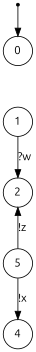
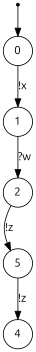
edge "0" -> "1": added, label "!x"
edge "5" -> "2": reversed
edge "5" -> "4": label "!x" -> "!z"
